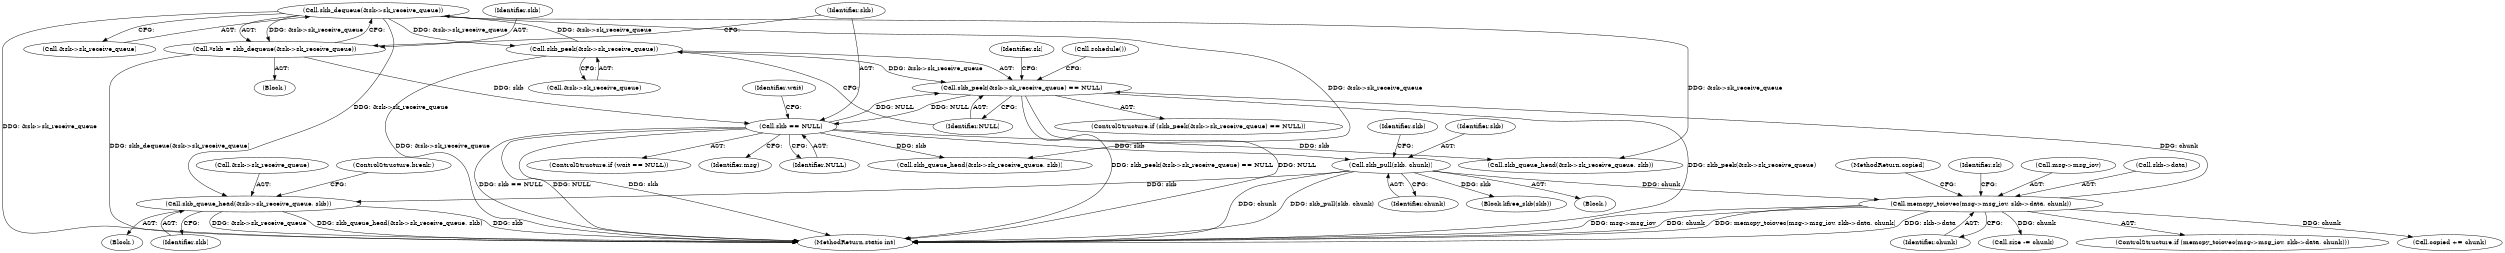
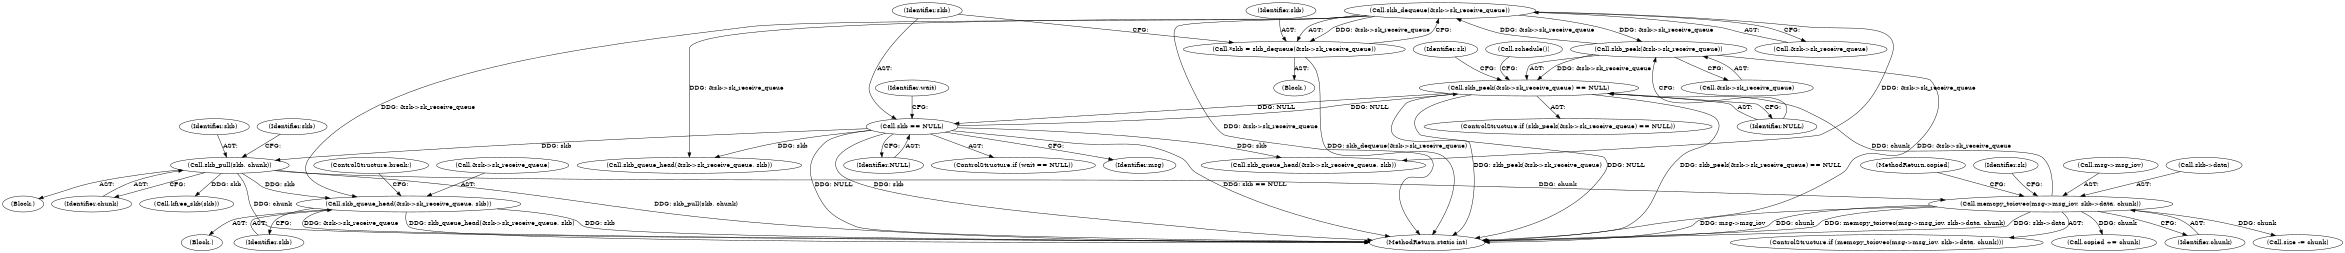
edge "(Call,*skb = skb_dequeue(&sk->sk_receive_queue))" -> "(Call,skb == NULL)": removed, label "DDG: skb"
node "(Block,kfree_skb(skb))": label "(Block,kfree_skb(skb))" -> "(Call,kfree_skb(skb))"
